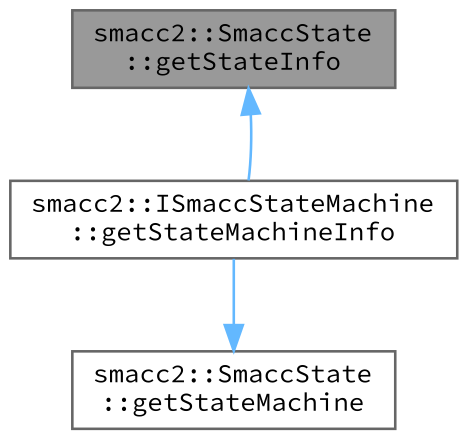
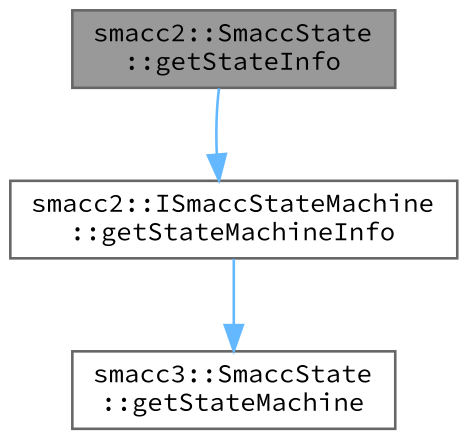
edge "smacc2::ISmaccStateMachine ::getStateMachineInfo" -> "smacc2::SmaccState ::getStateInfo": reversed
node "smacc2::SmaccState ::getStateMachine": label "smacc2::SmaccState ::getStateMachine" -> "smacc3::SmaccState ::getStateMachine"
